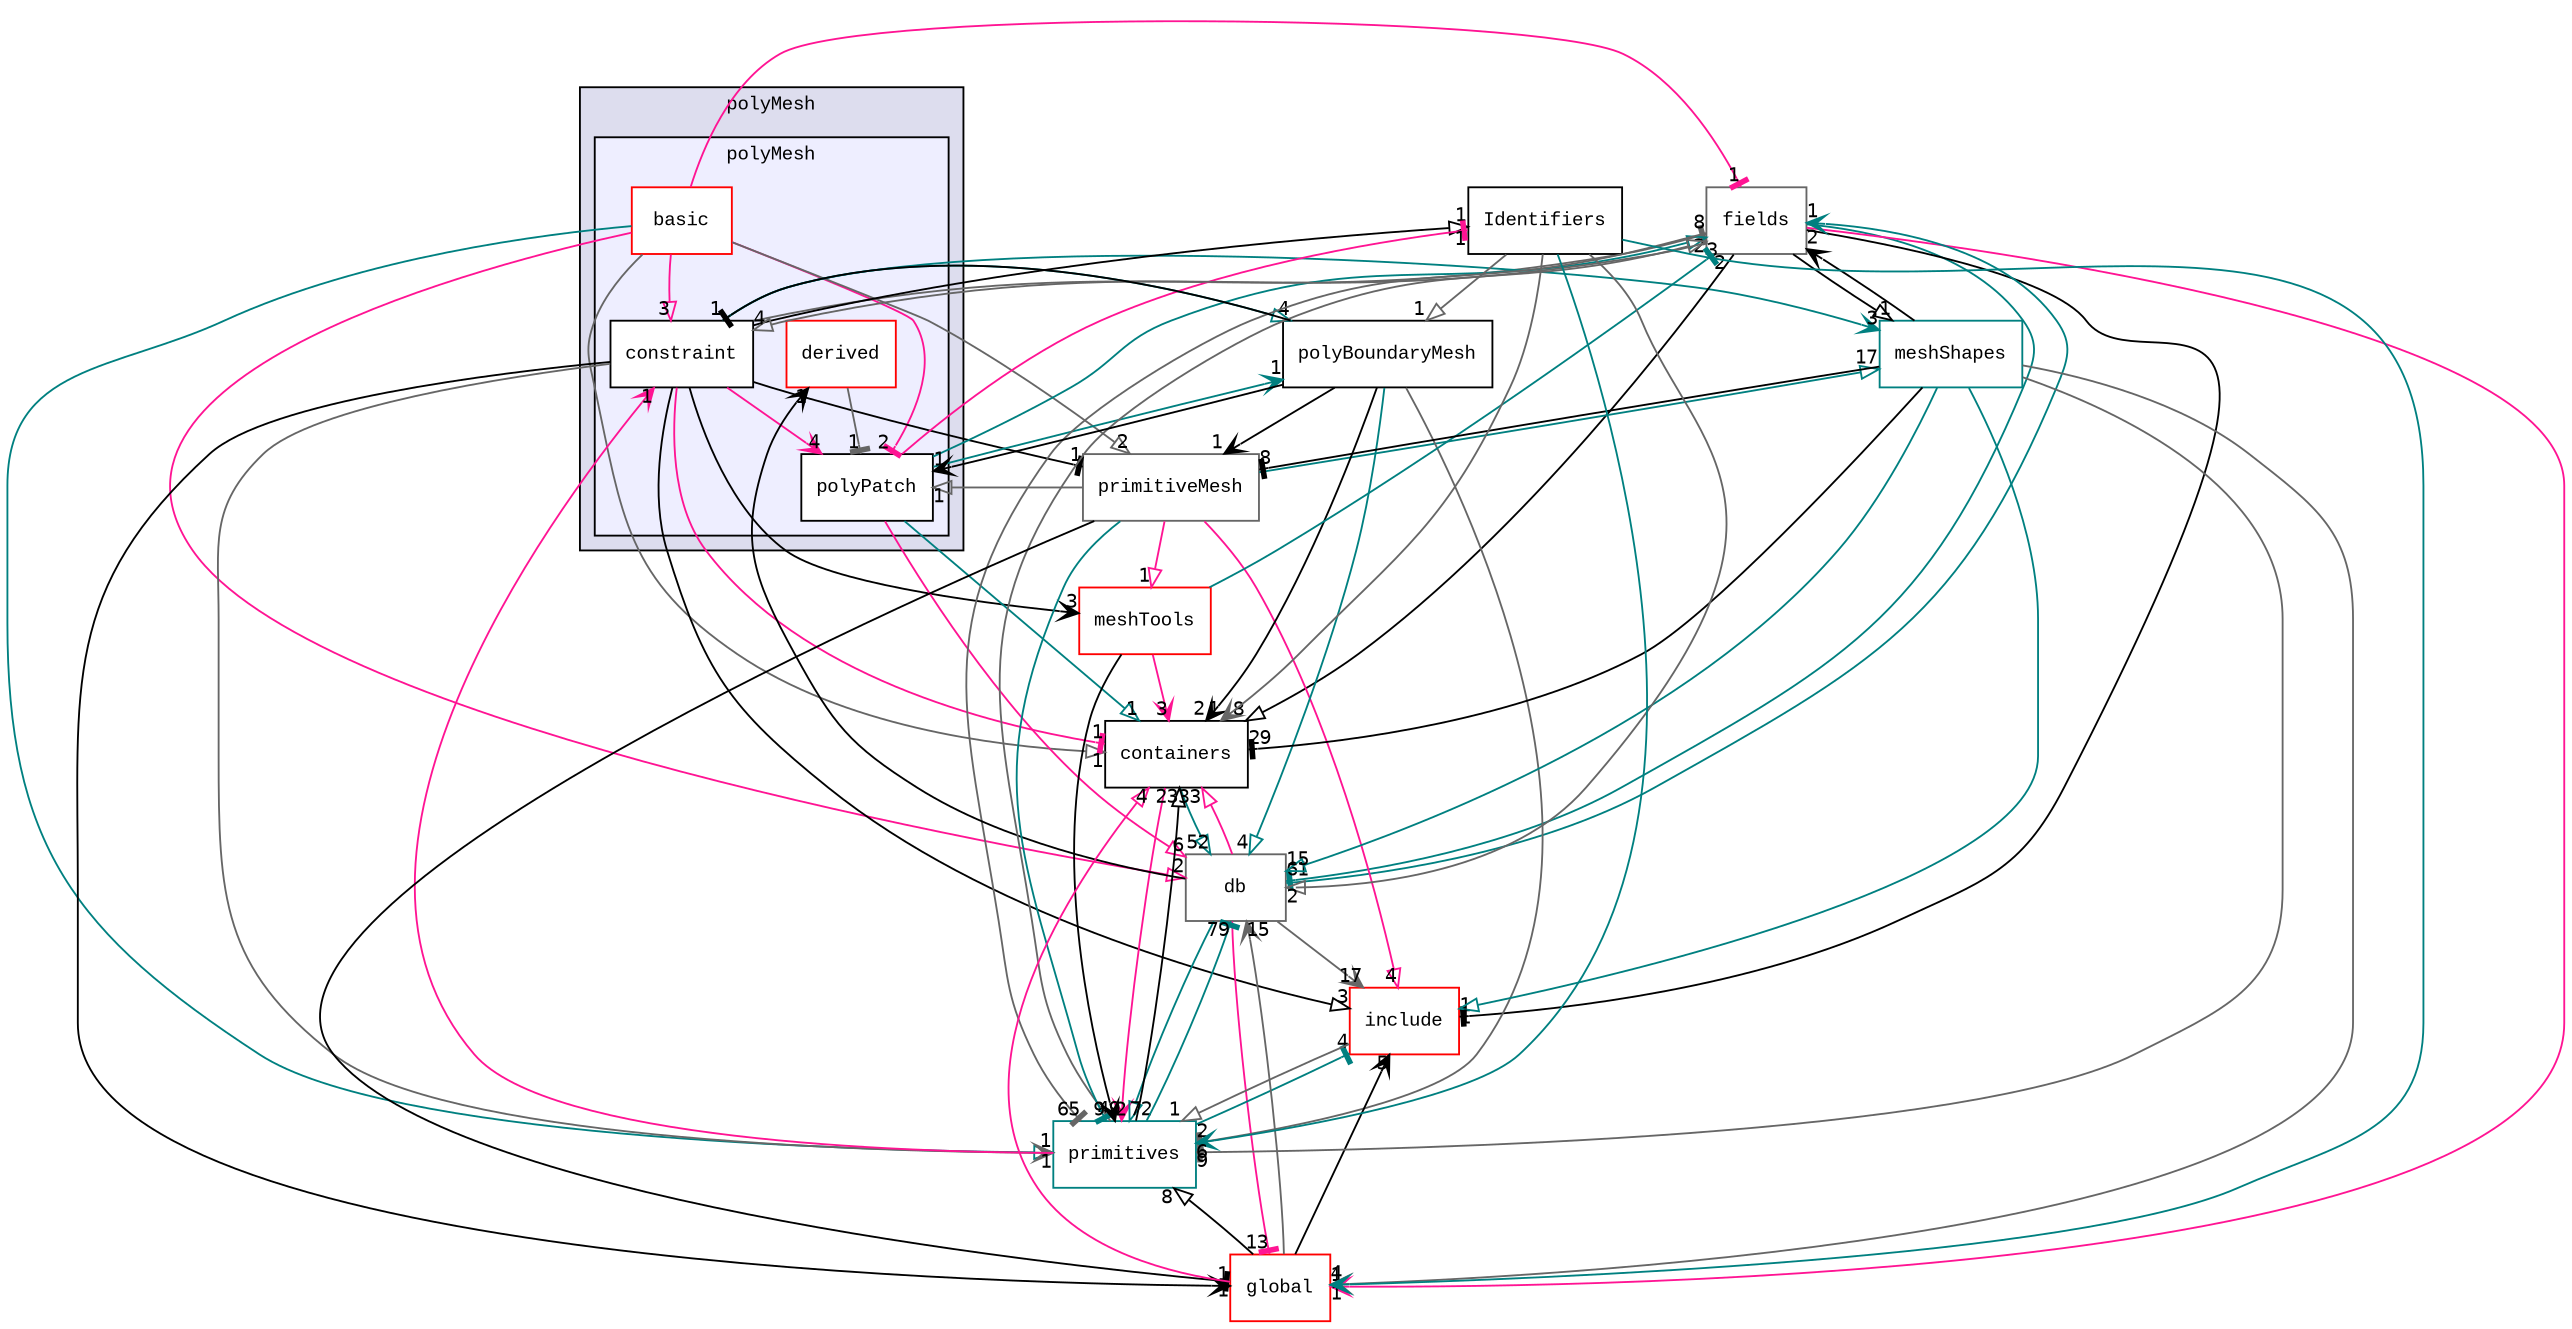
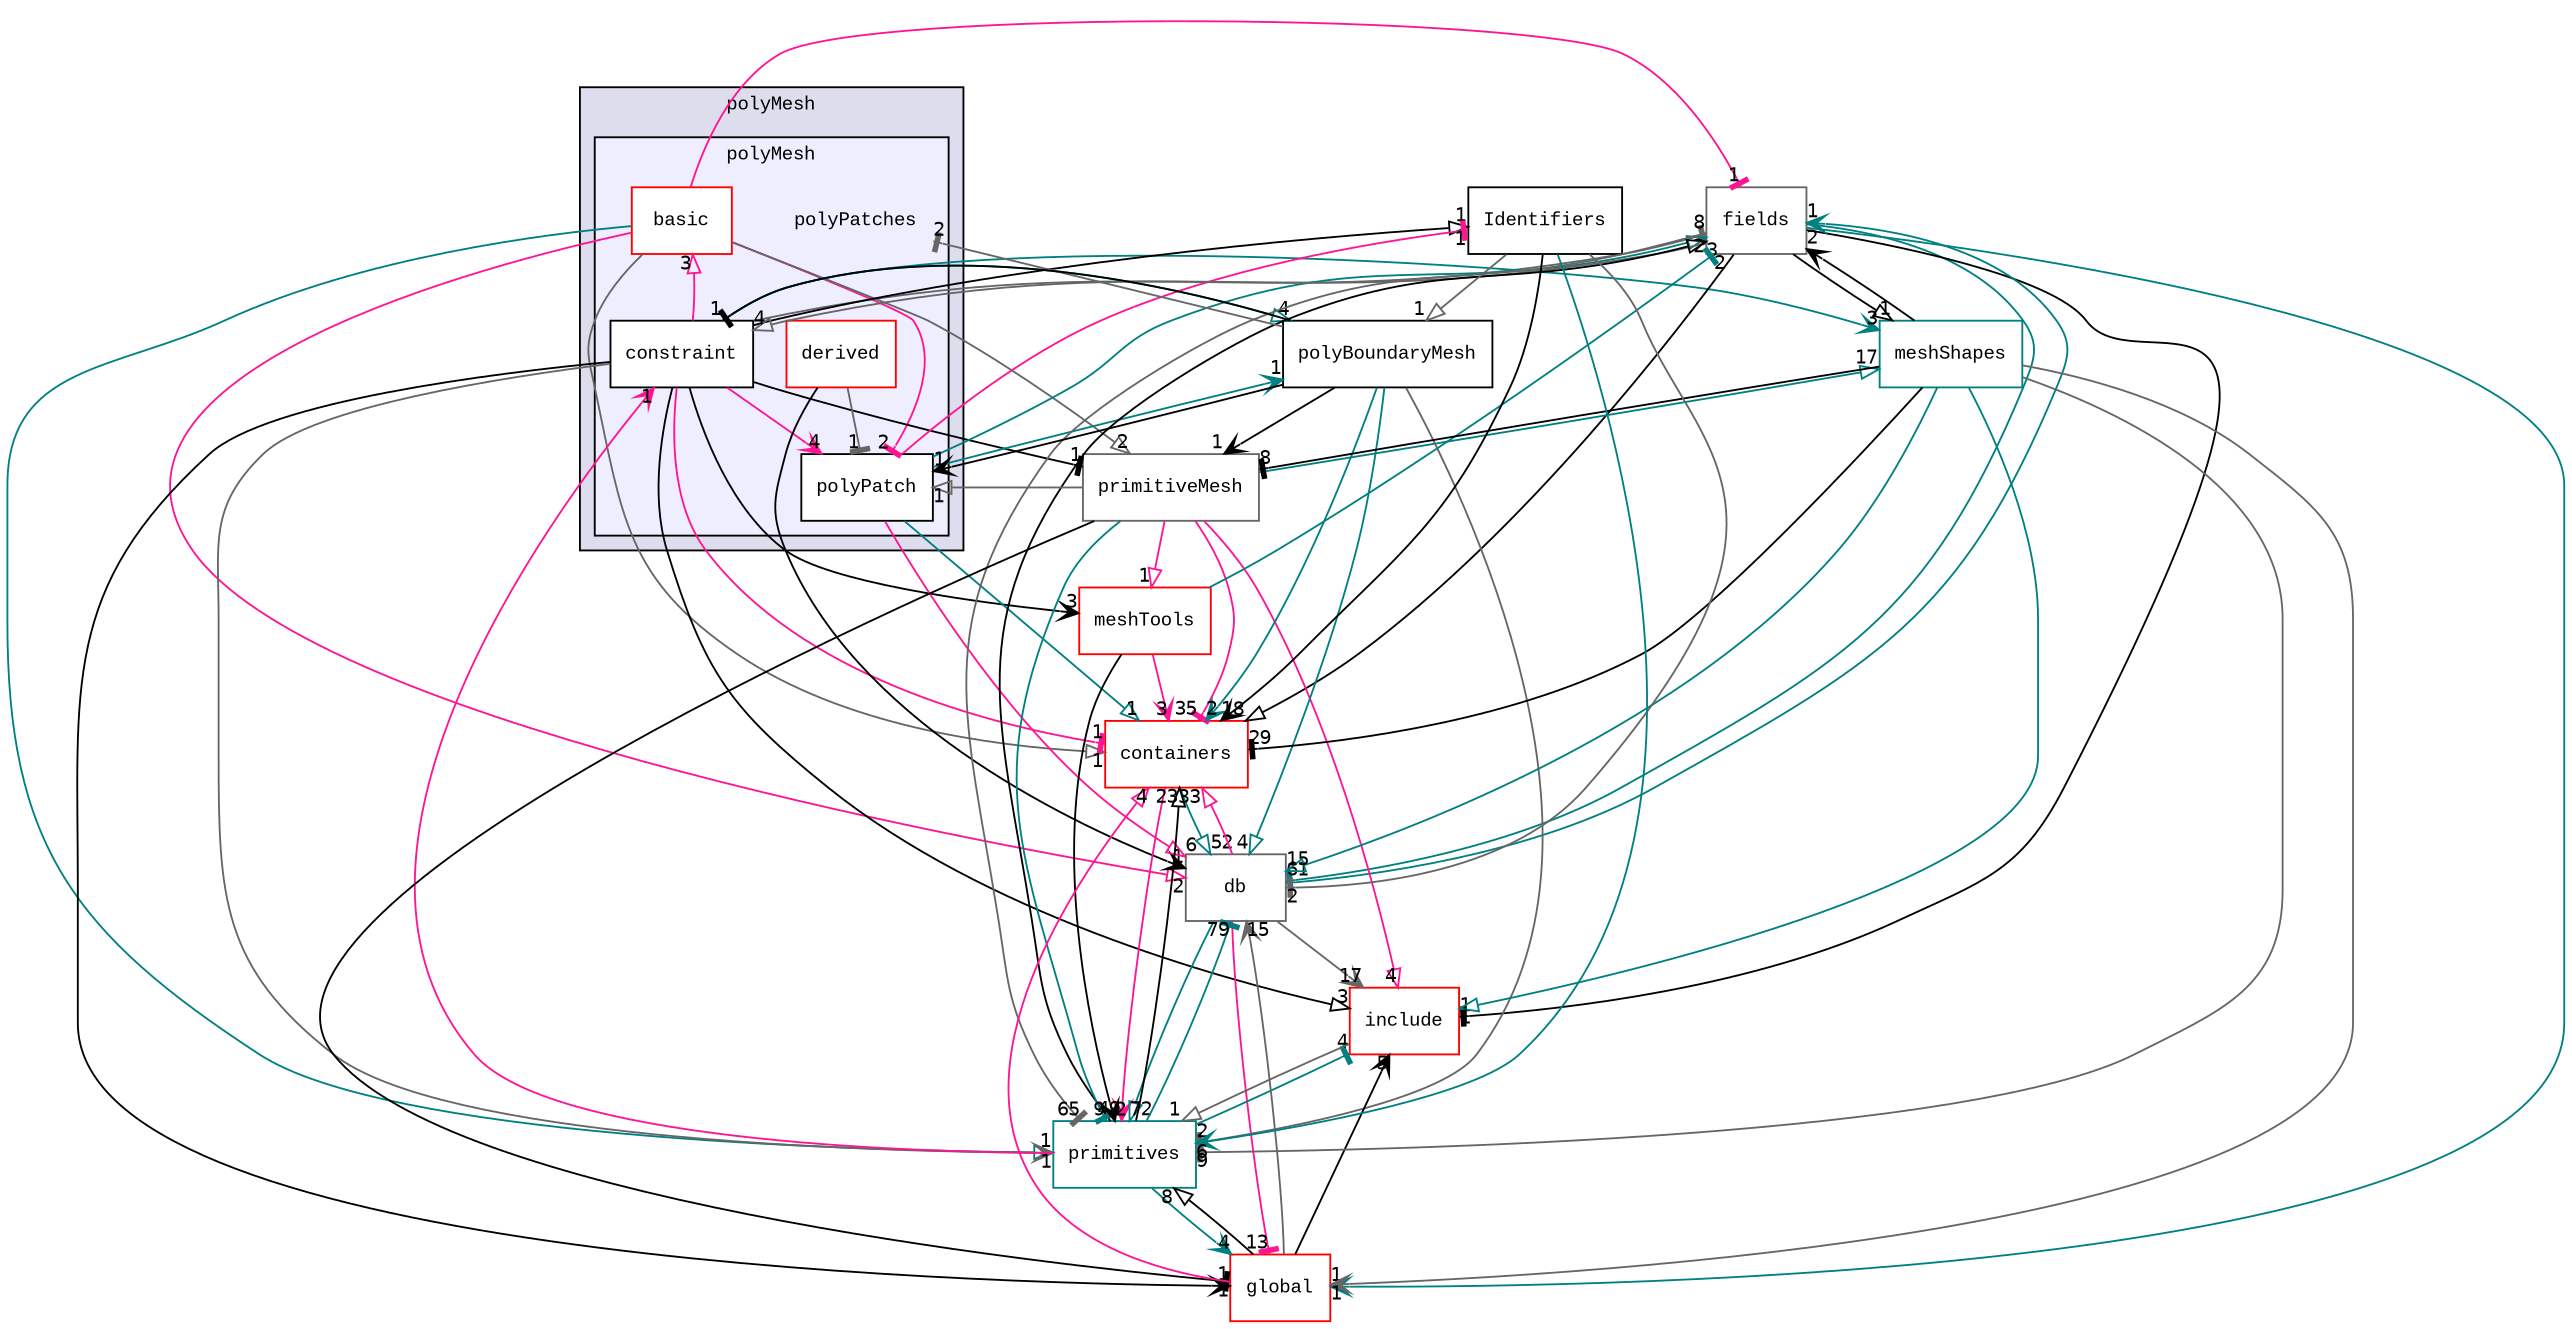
node "polyPatches": added
edge "basic" -> "constraint": reversed
edge "primitives" -> "fields": color gray40 -> black
edge "Identifiers" -> "containers": color gray40 -> black
edge "polyBoundaryMesh" -> "containers": color black -> teal
edge "primitiveMesh" -> "containers": added
edge "Identifiers" -> "db": arrowhead onormal -> tee
edge "db" -> "derived": reversed
node "containers": color black -> red
edge "Identifiers" -> "global": now "primitives" -> "global"
edge "fields" -> "global": color deeppink -> teal
